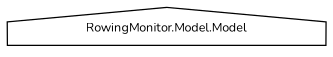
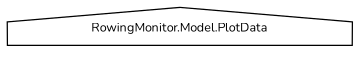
node "RowingMonitor.Model.Model": label "RowingMonitor.Model.Model" -> "RowingMonitor.Model.PlotData"
